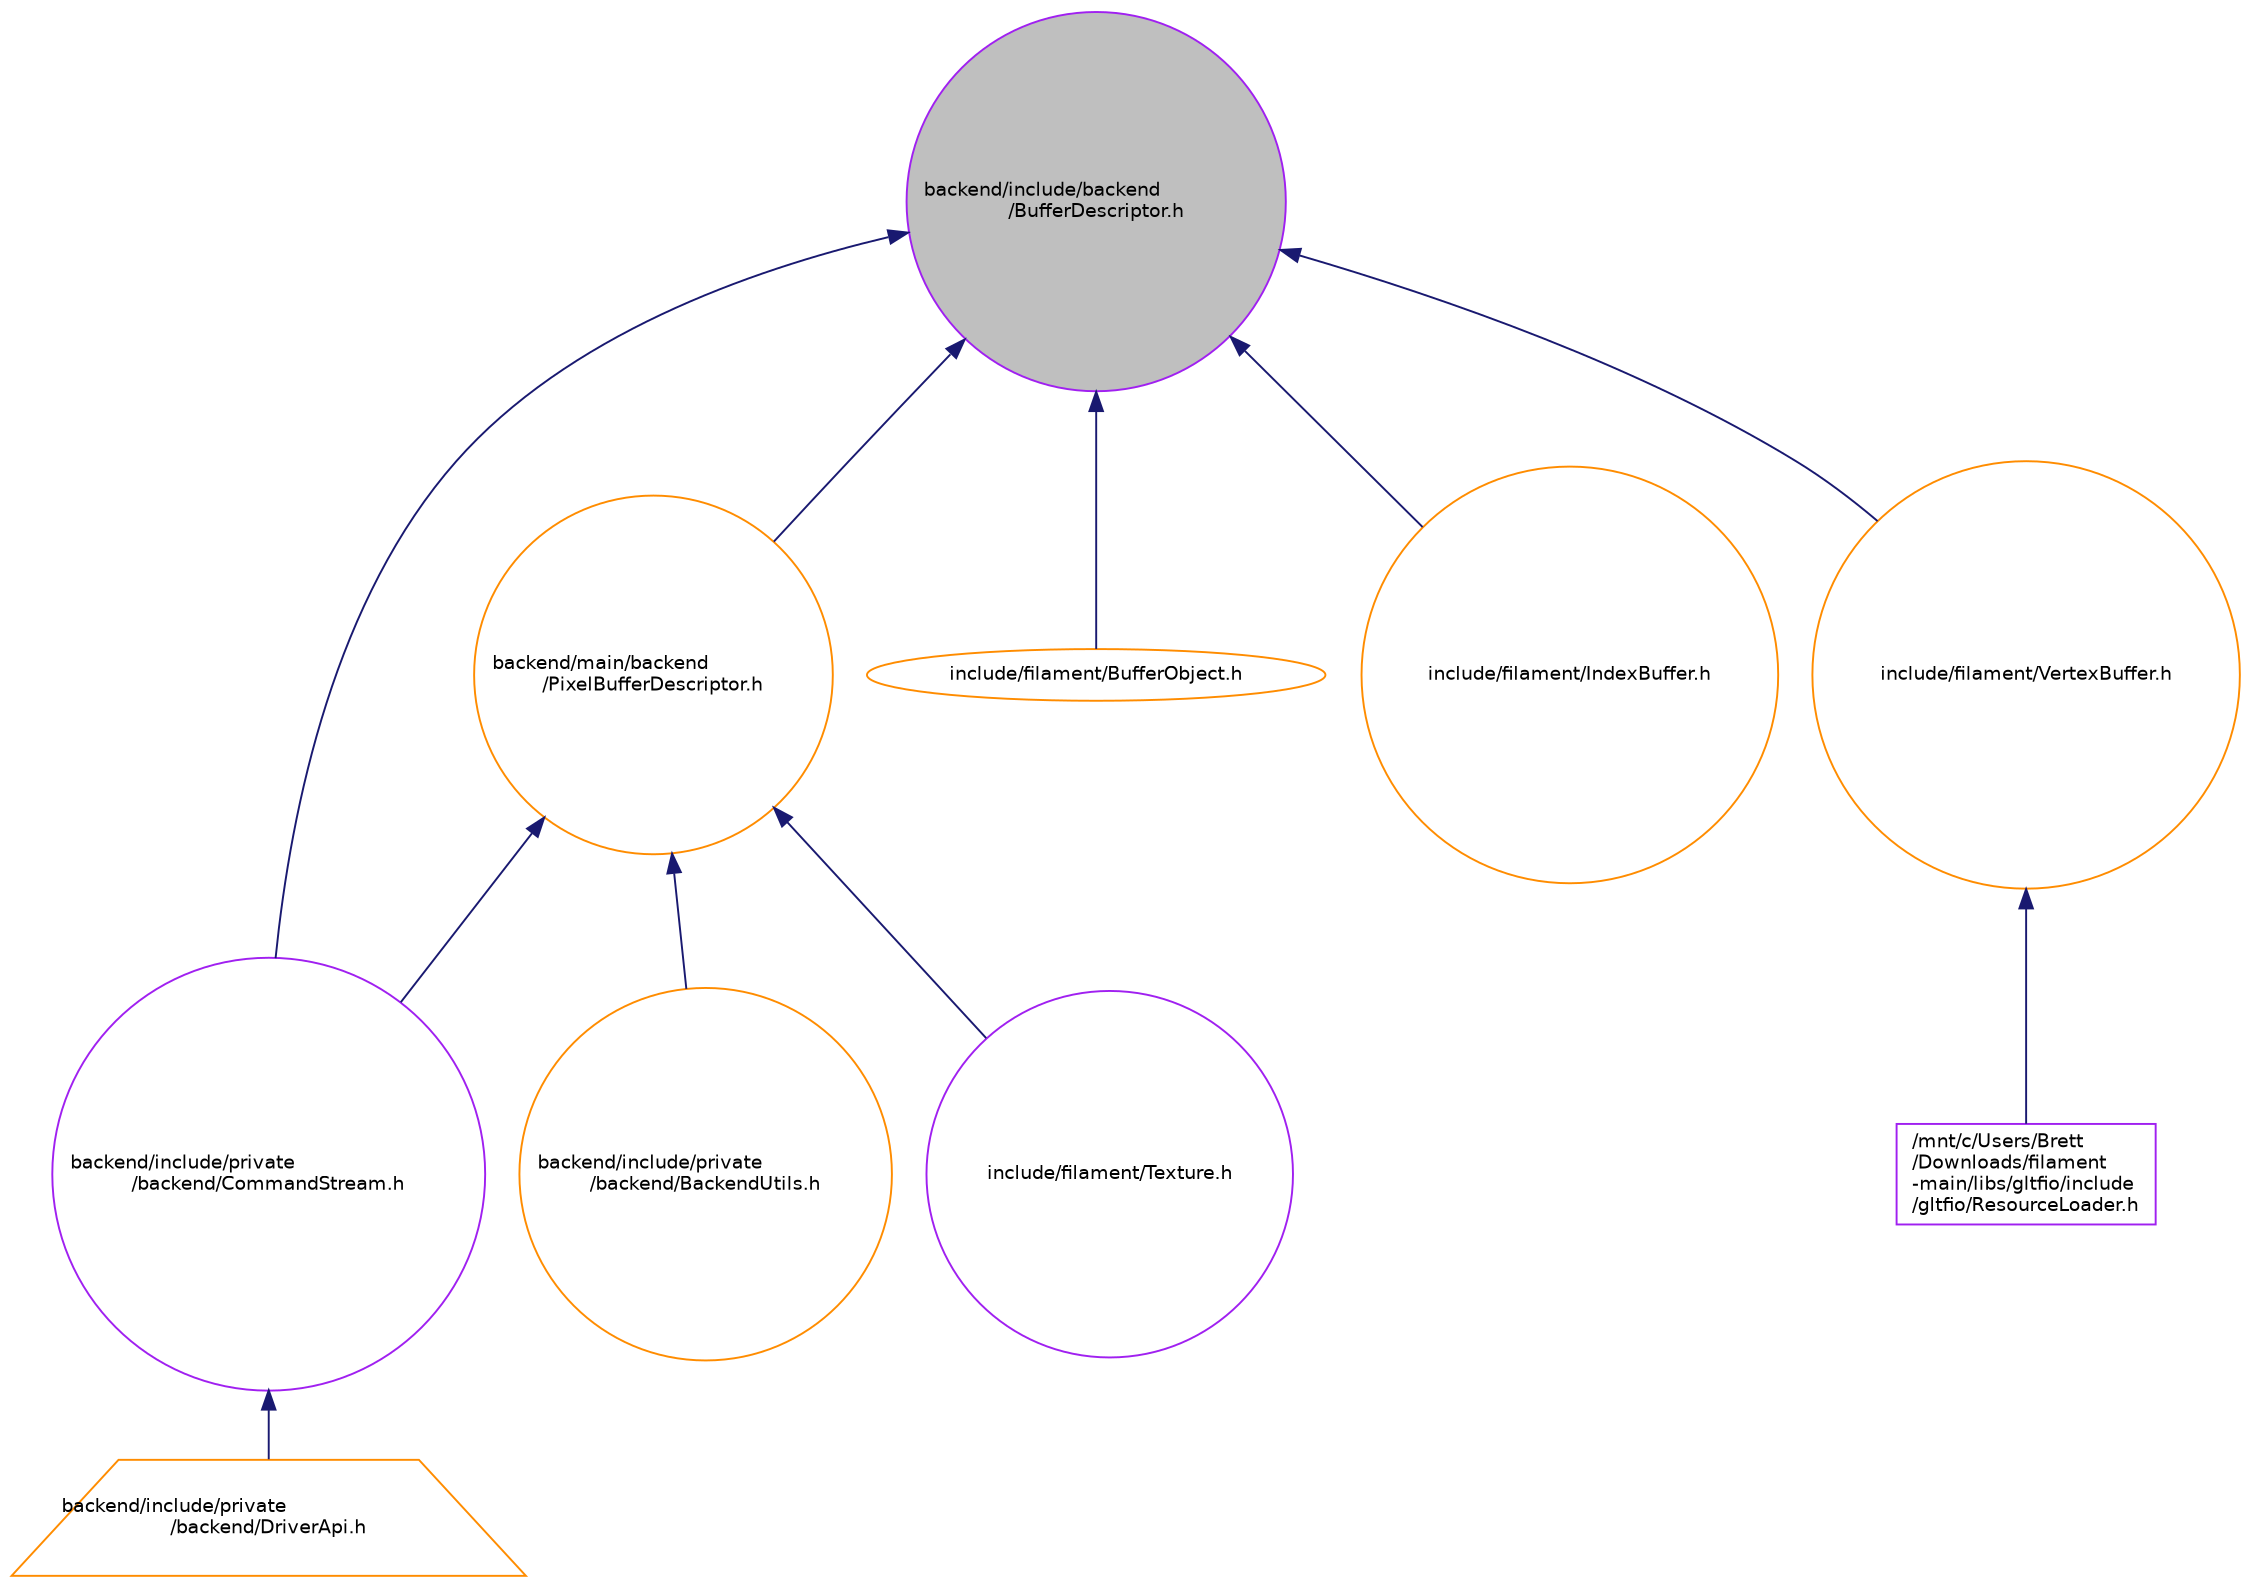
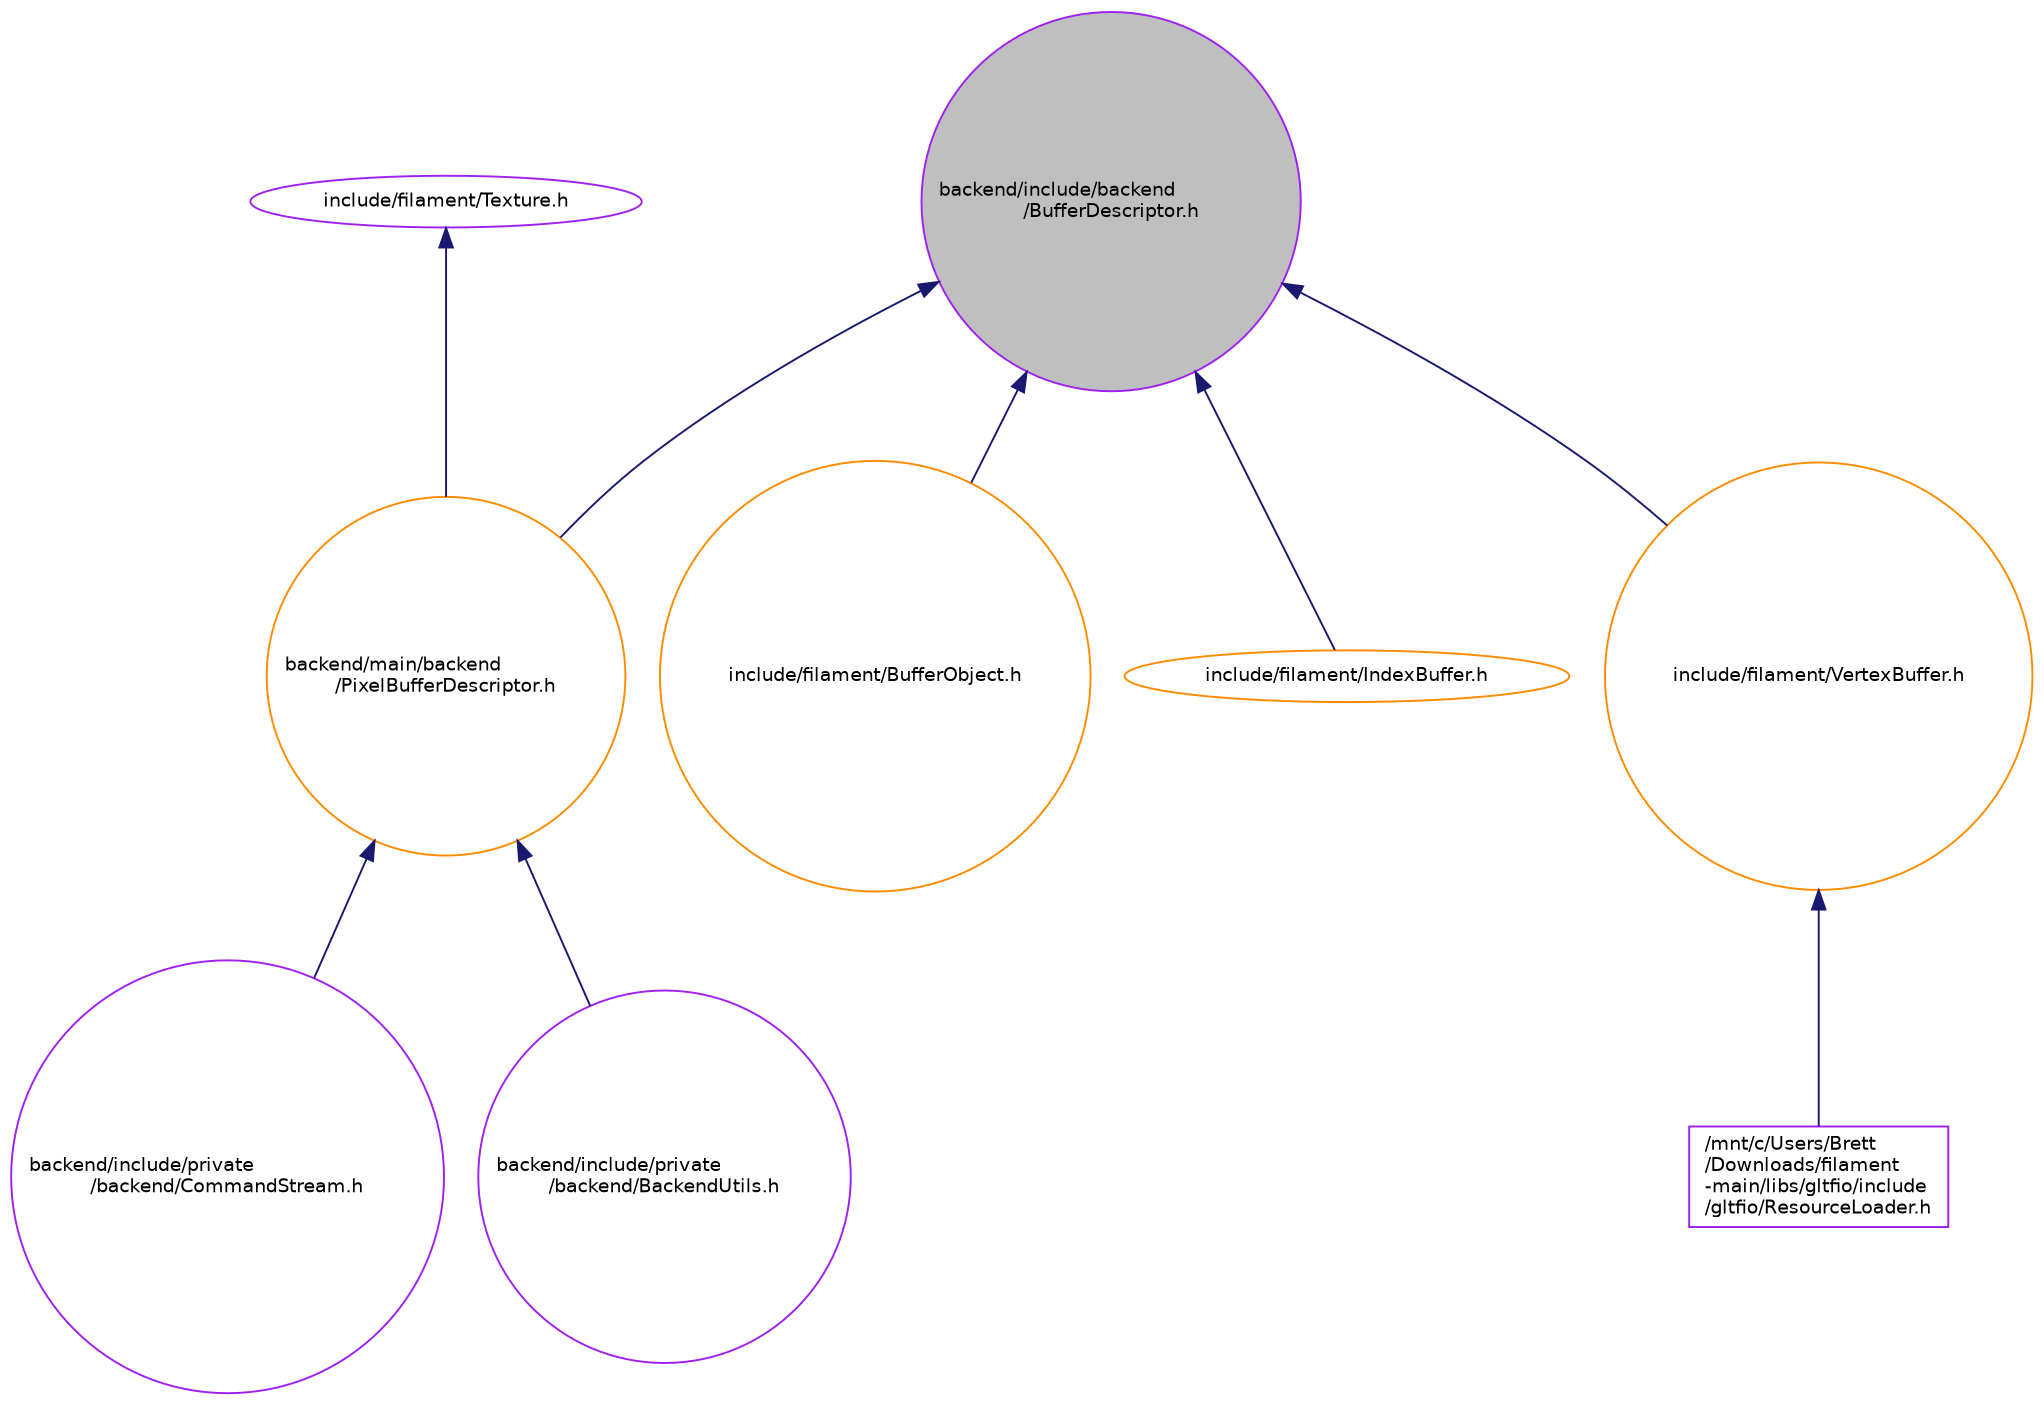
edge "backend/include/private /backend/CommandStream.h" -> "backend/include/backend /BufferDescriptor.h": removed
node "include/filament/BufferObject.h": shape ellipse -> circle
node "include/filament/IndexBuffer.h": shape circle -> ellipse
edge "include/filament/Texture.h" -> "backend/main/backend /PixelBufferDescriptor.h": reversed
node "backend/include/private /backend/BackendUtils.h": color darkorange -> purple
node "include/filament/Texture.h": shape circle -> ellipse
node "backend/include/private /backend/DriverApi.h": removed
